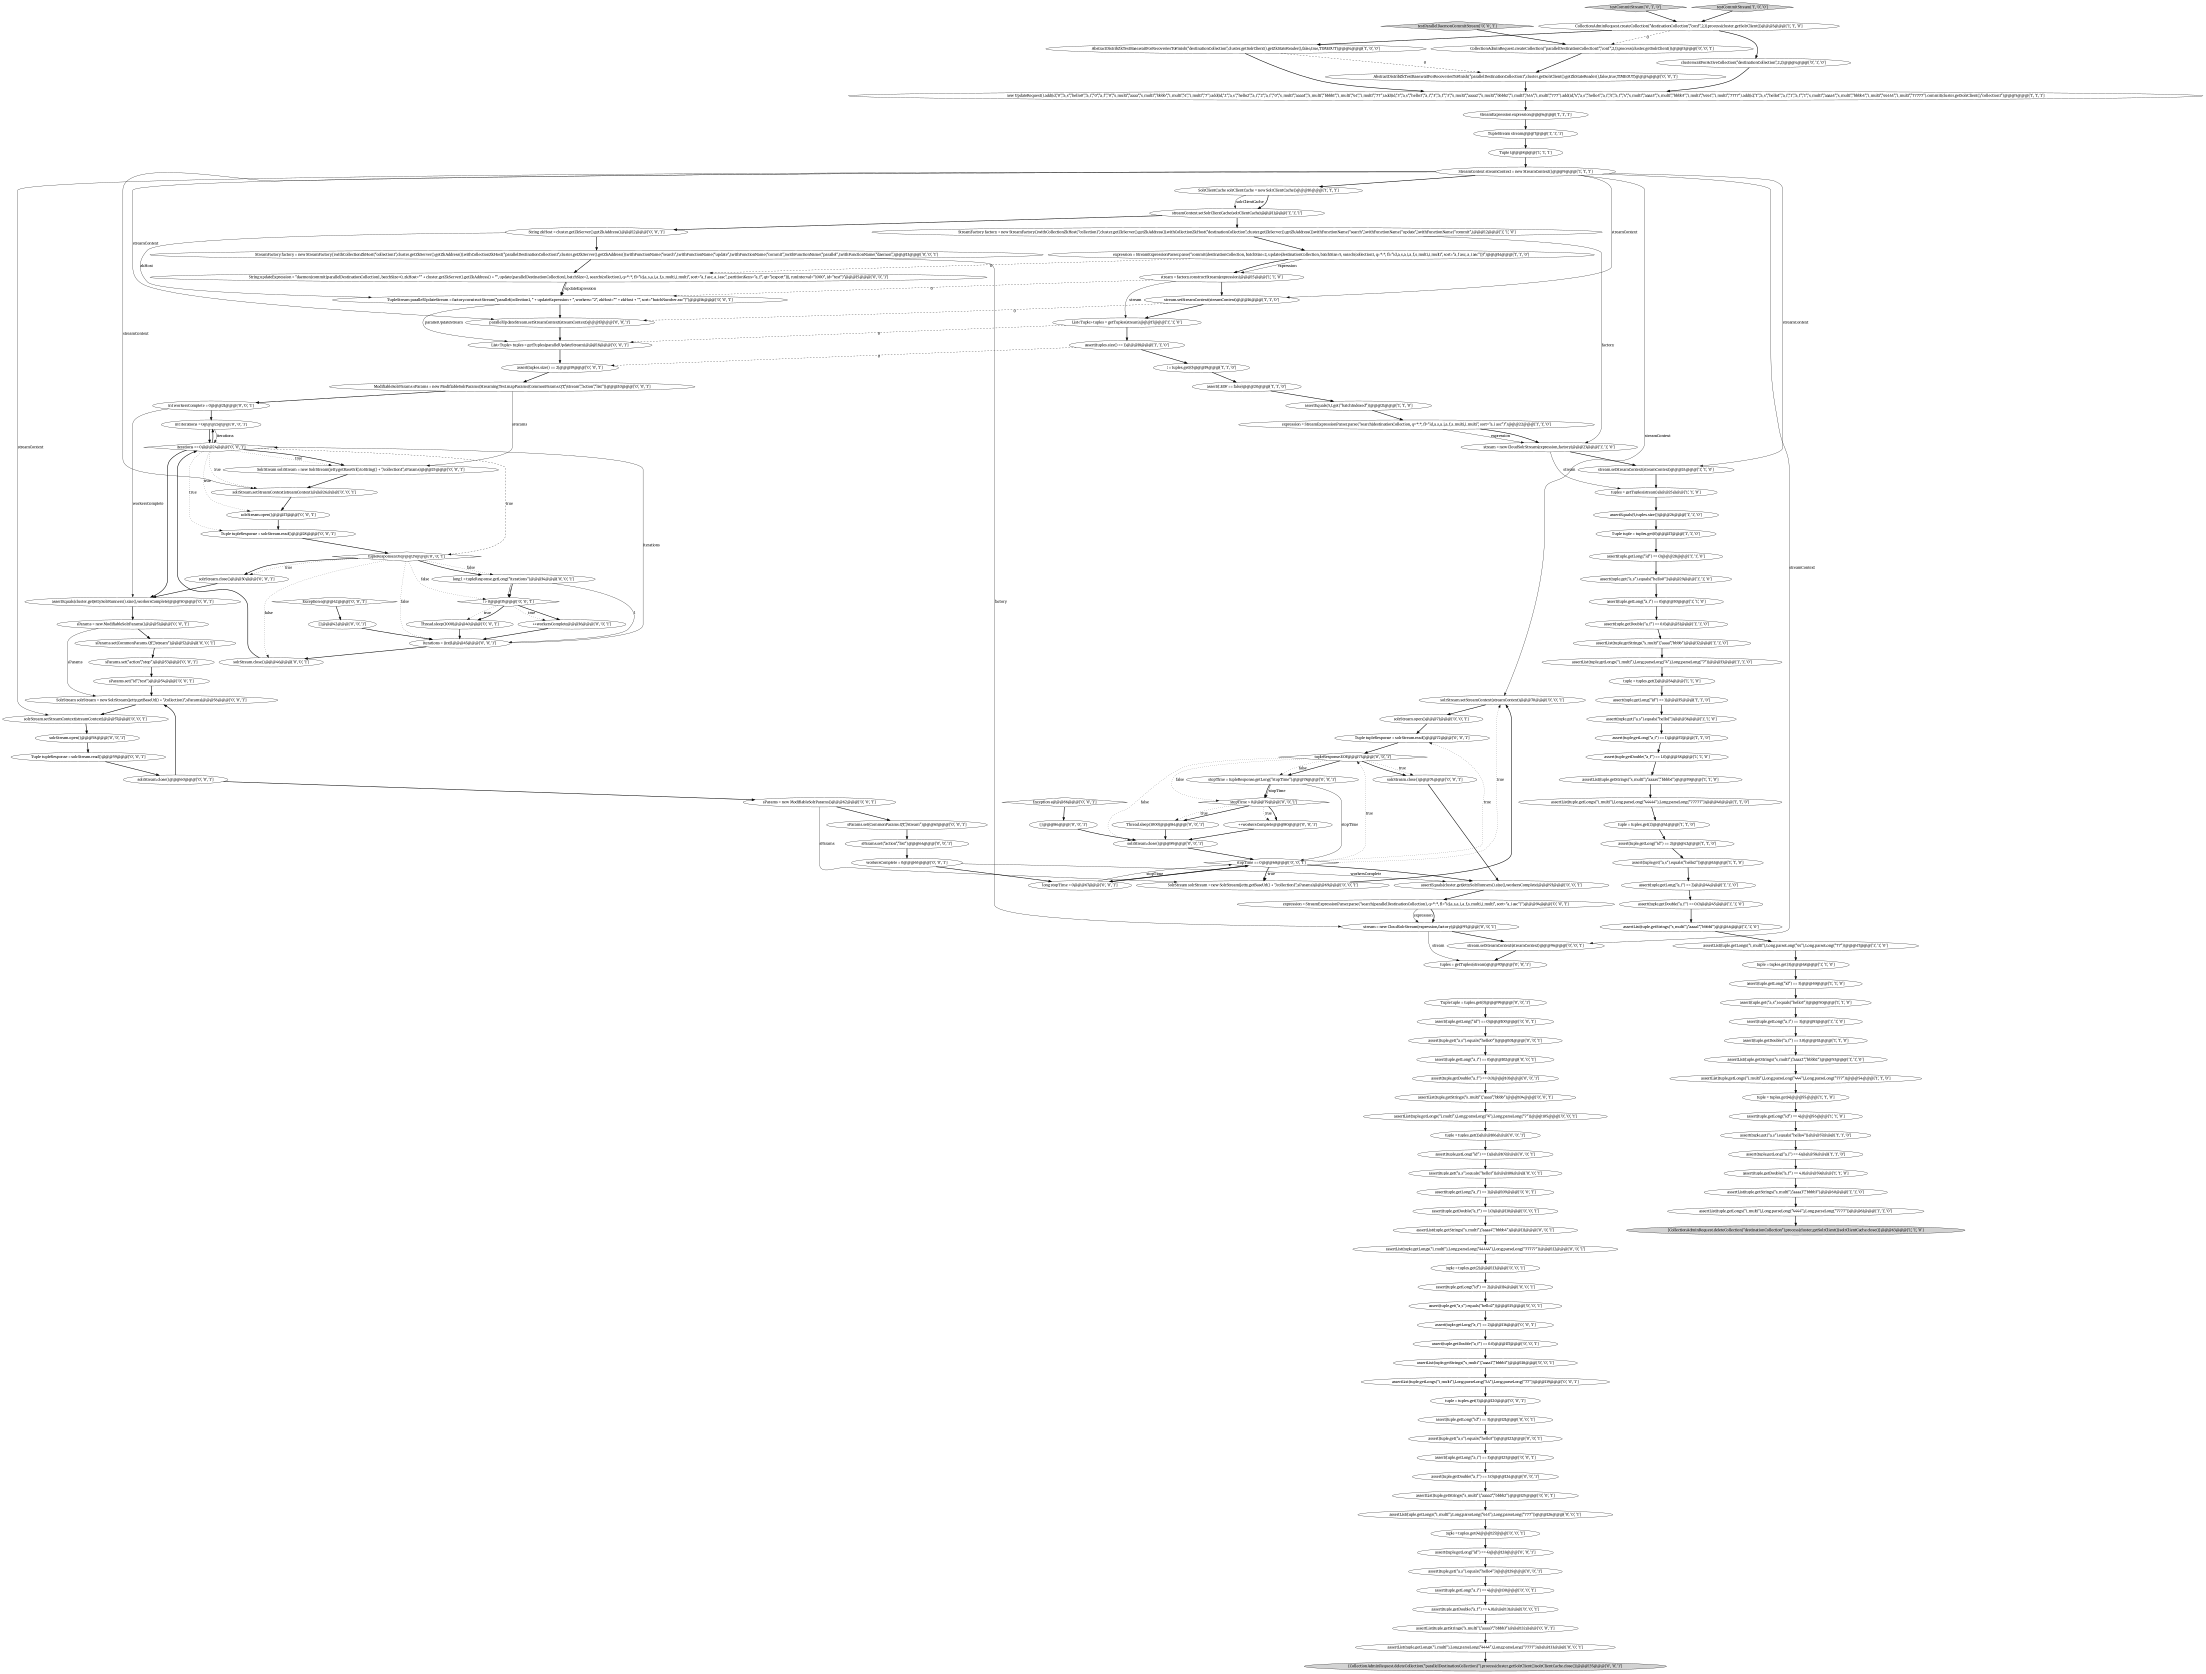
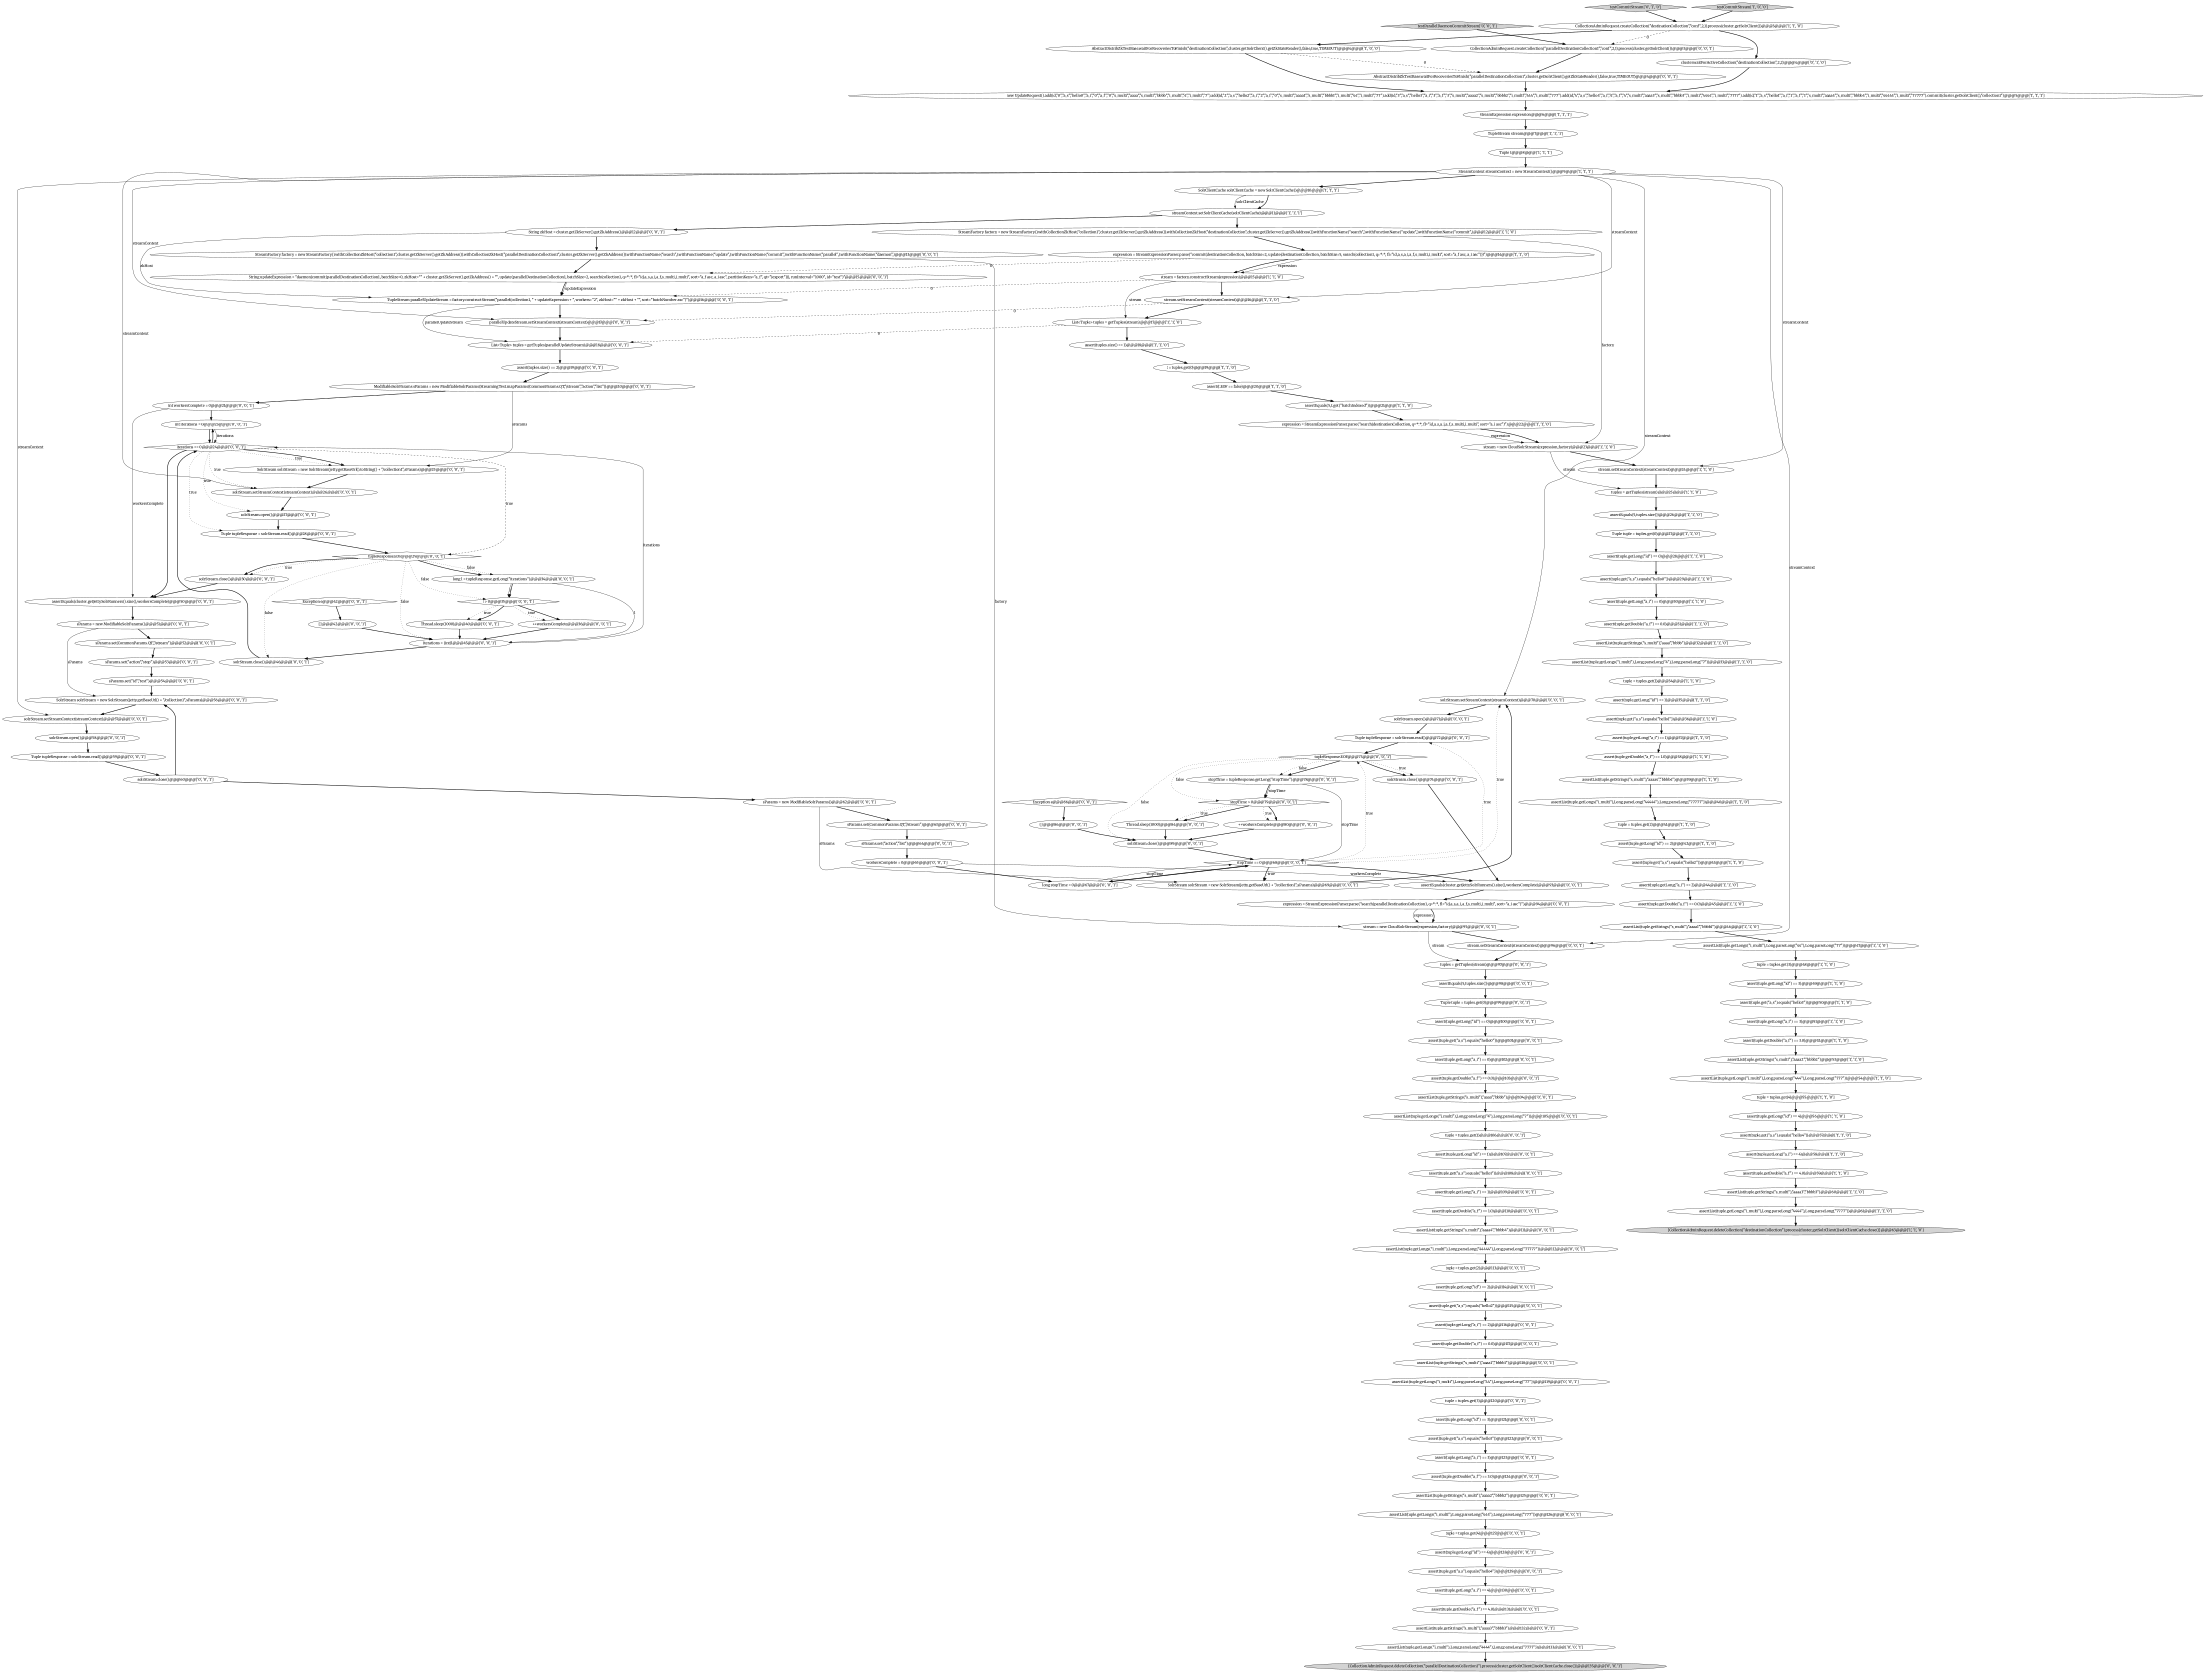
edge "assert(tuples.size() == 1)@@@18@@@['1', '1', '0']" -> "assert(tuples.size() == 2)@@@19@@@['0', '0', '1']": removed, label "0"
node "assertEquals(5,tuples.size())@@@98@@@['0', '0', '1']": added
